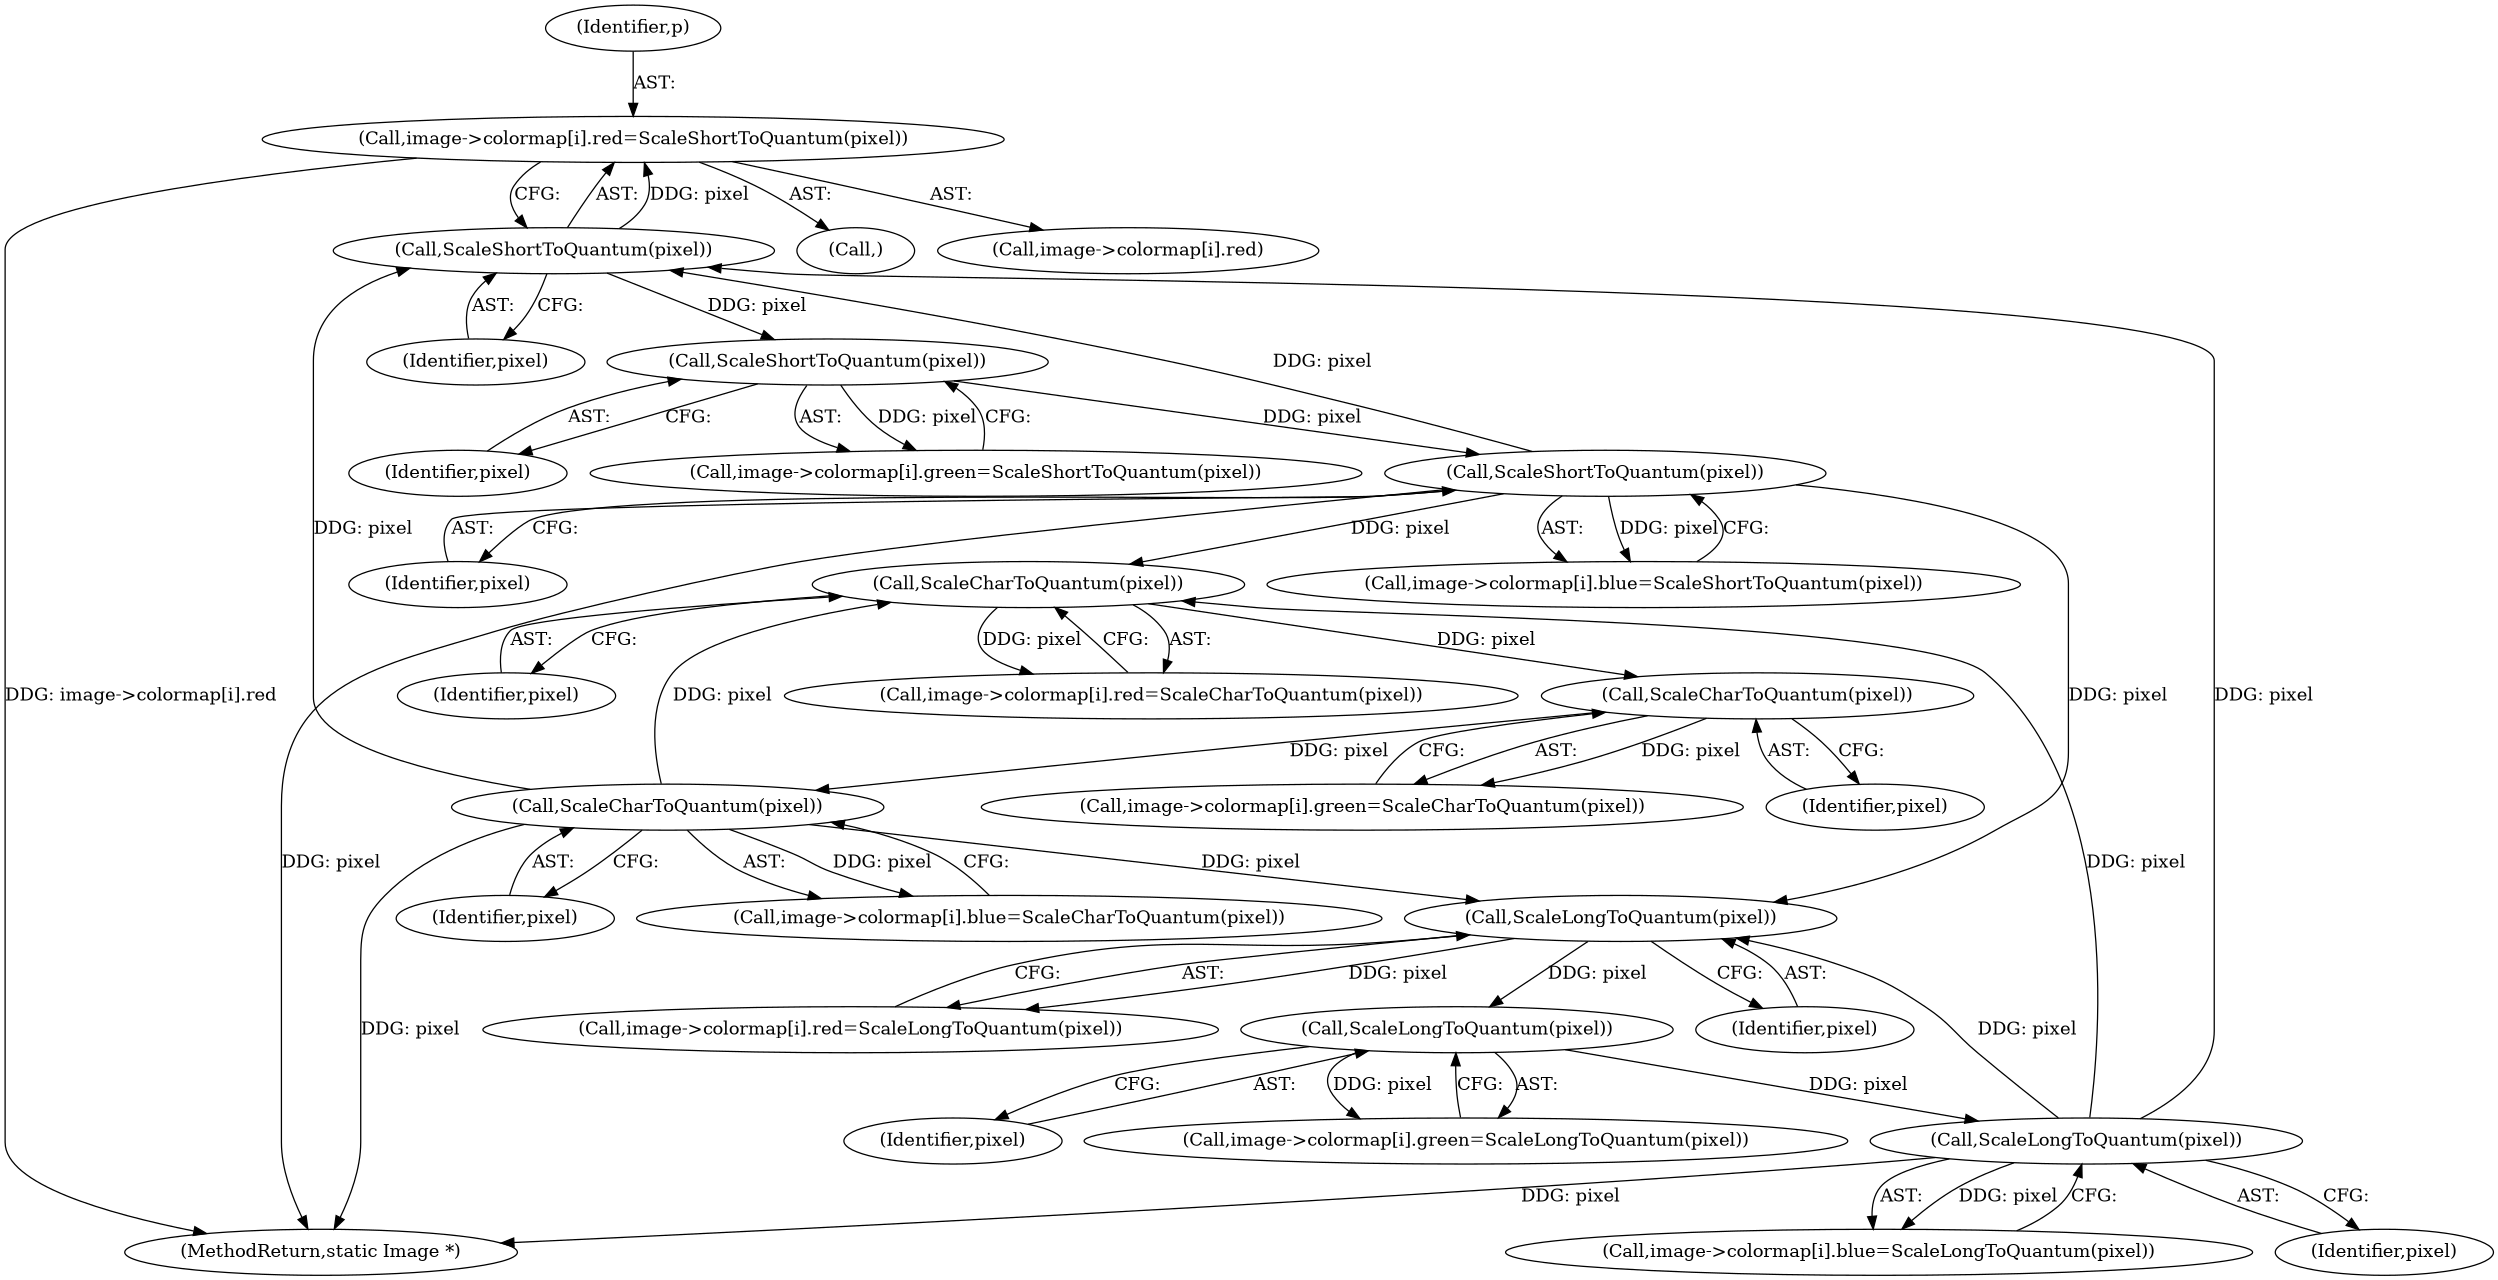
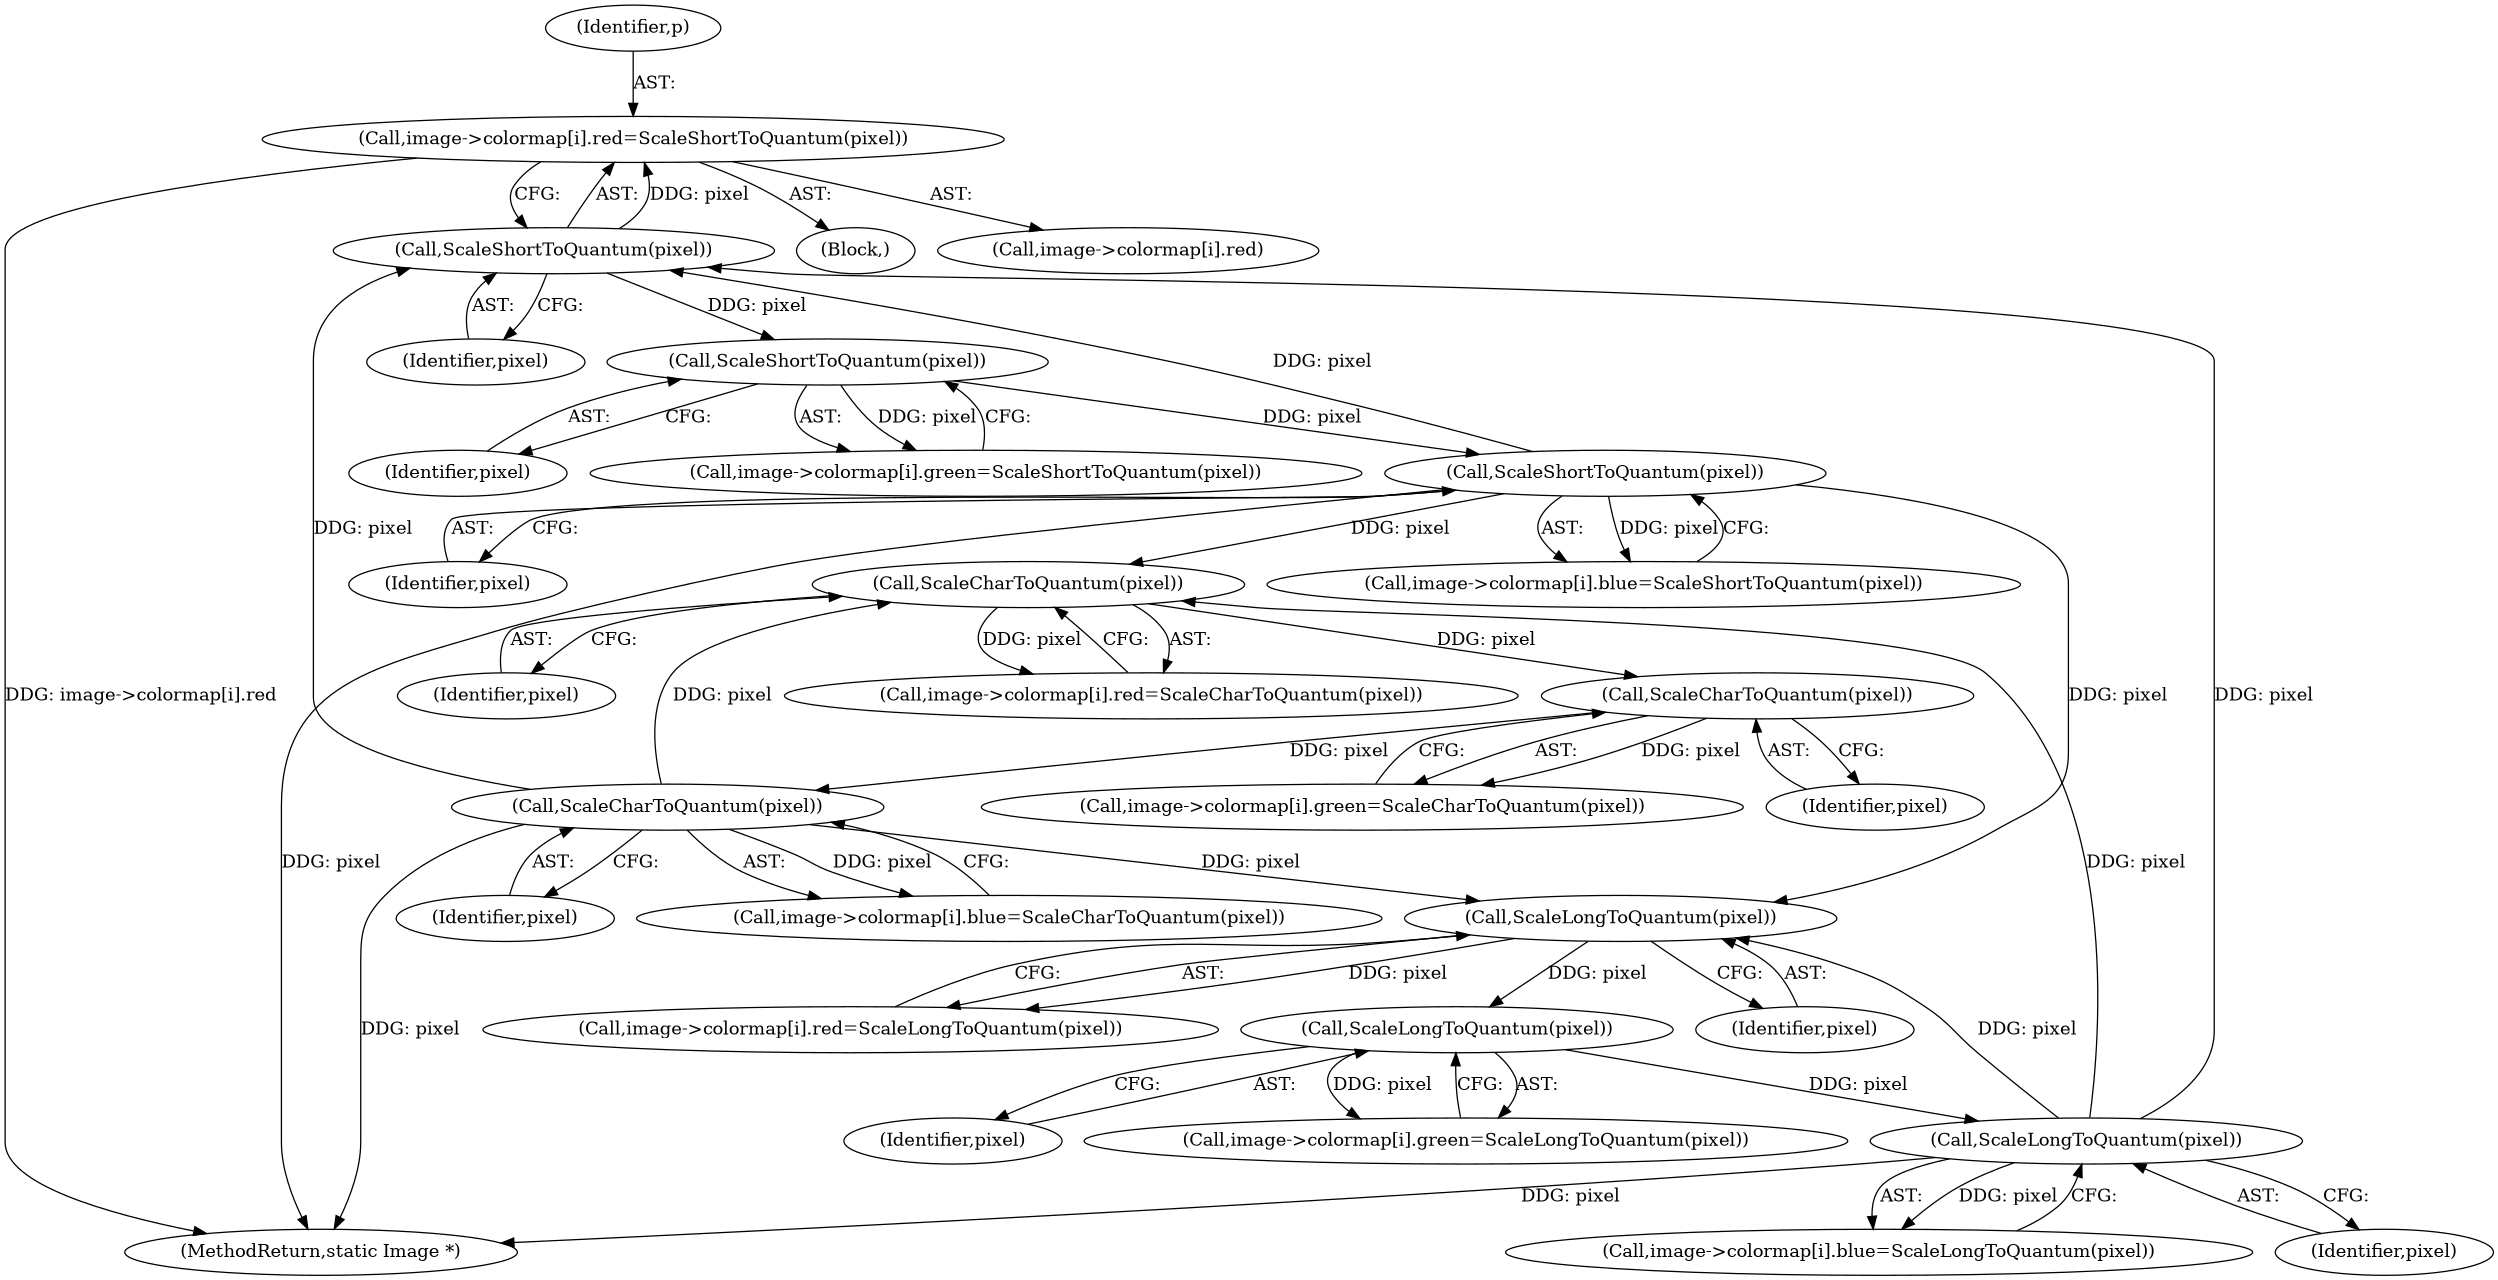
node "(Call,)": label "(Call,)" -> "(Block,)"
